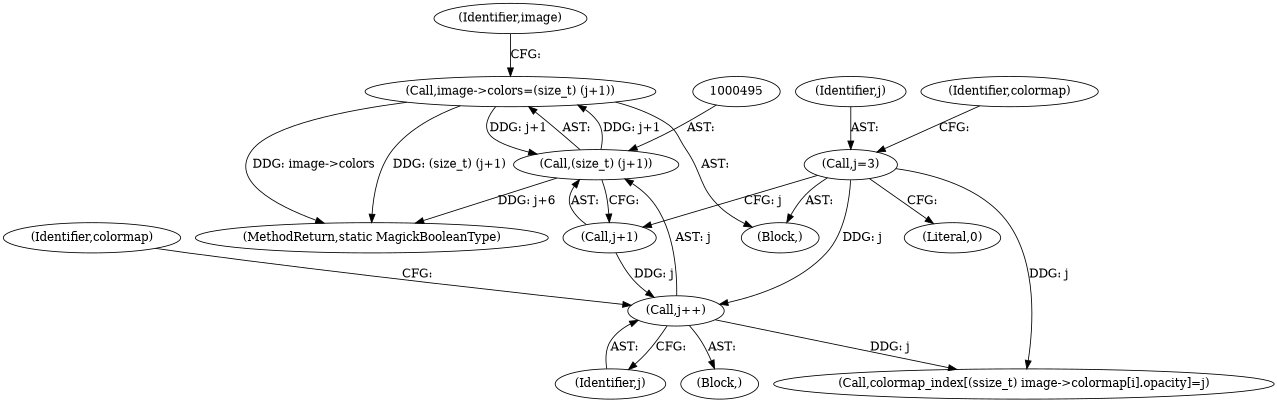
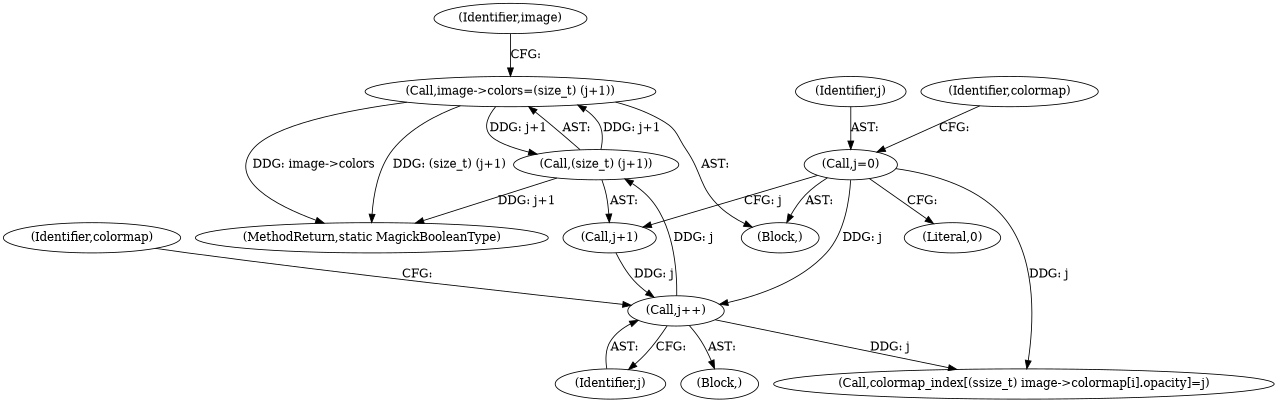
node "1000495": removed
node "(Call,j=3)": label "(Call,j=3)" -> "(Call,j=0)"
edge "(Call,(size_t) (j+1))" -> "(MethodReturn,static MagickBooleanType)": label "DDG: j+6" -> "DDG: j+1"
edge "(Call,(size_t) (j+1))" -> "(Call,j+1)": label "CFG: " -> "AST: "
edge "(Call,j+1)" -> "(Call,(size_t) (j+1))": removed, label "AST:"
edge "(Call,j++)" -> "(Call,(size_t) (j+1))": label "AST: j" -> "DDG: j"
